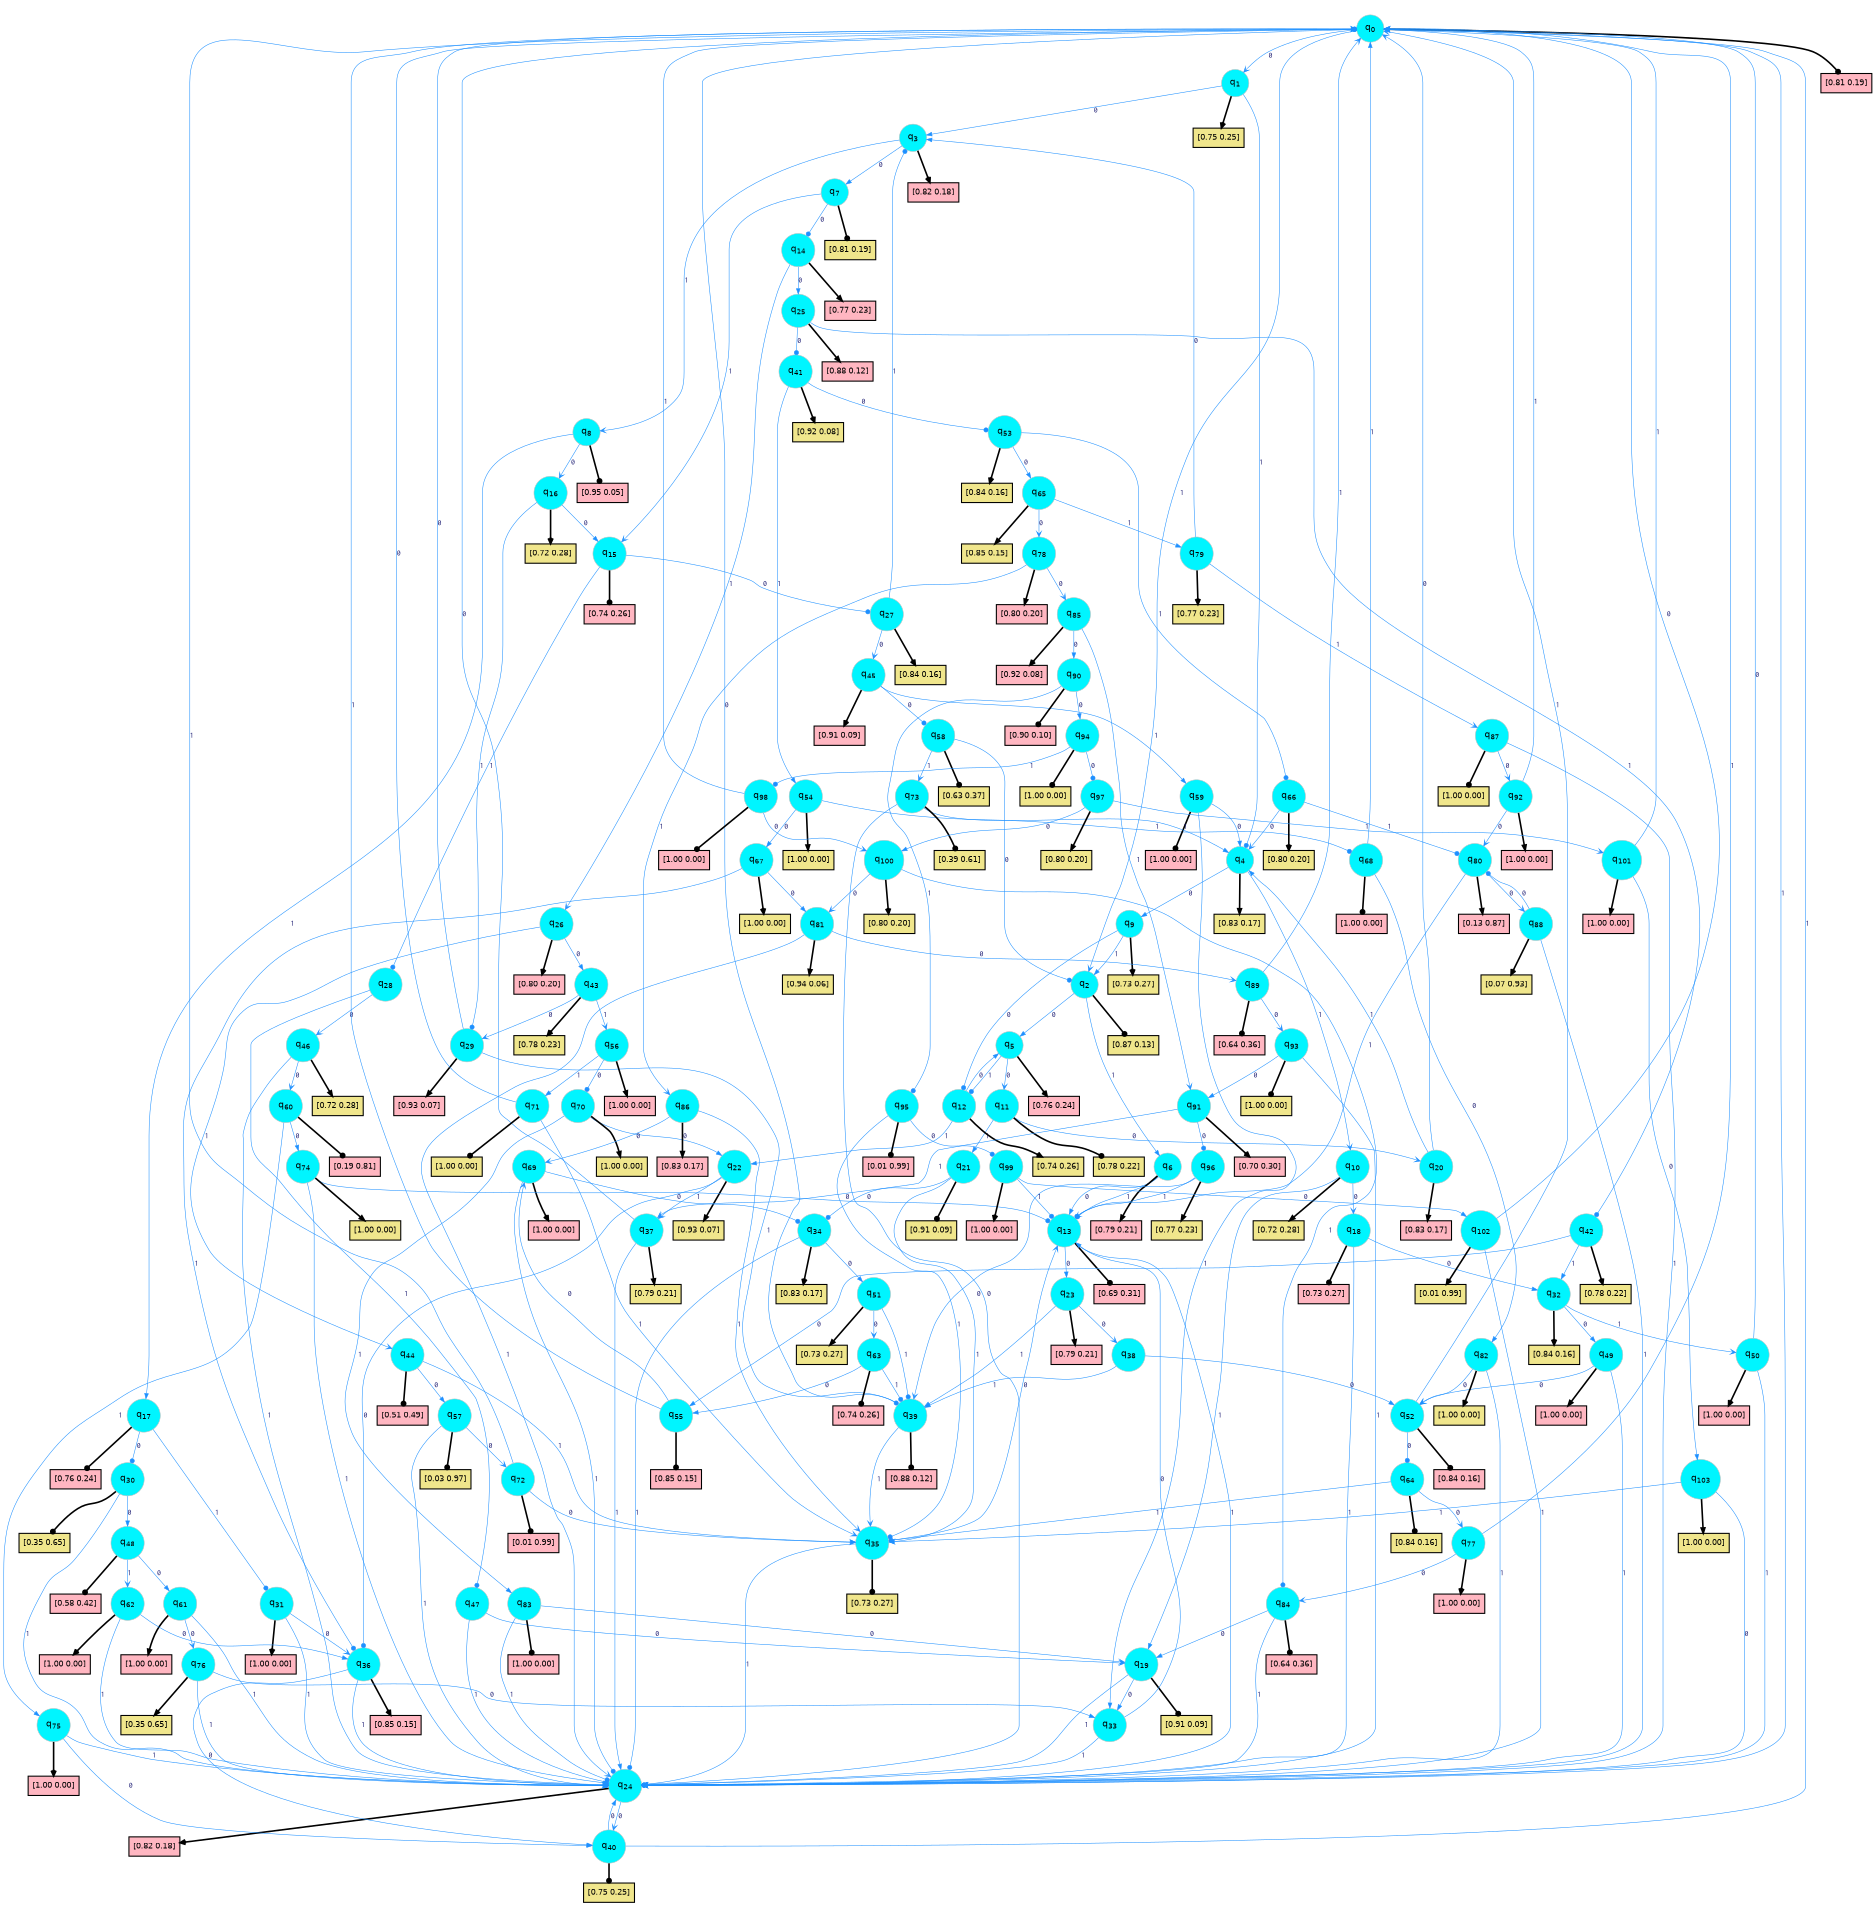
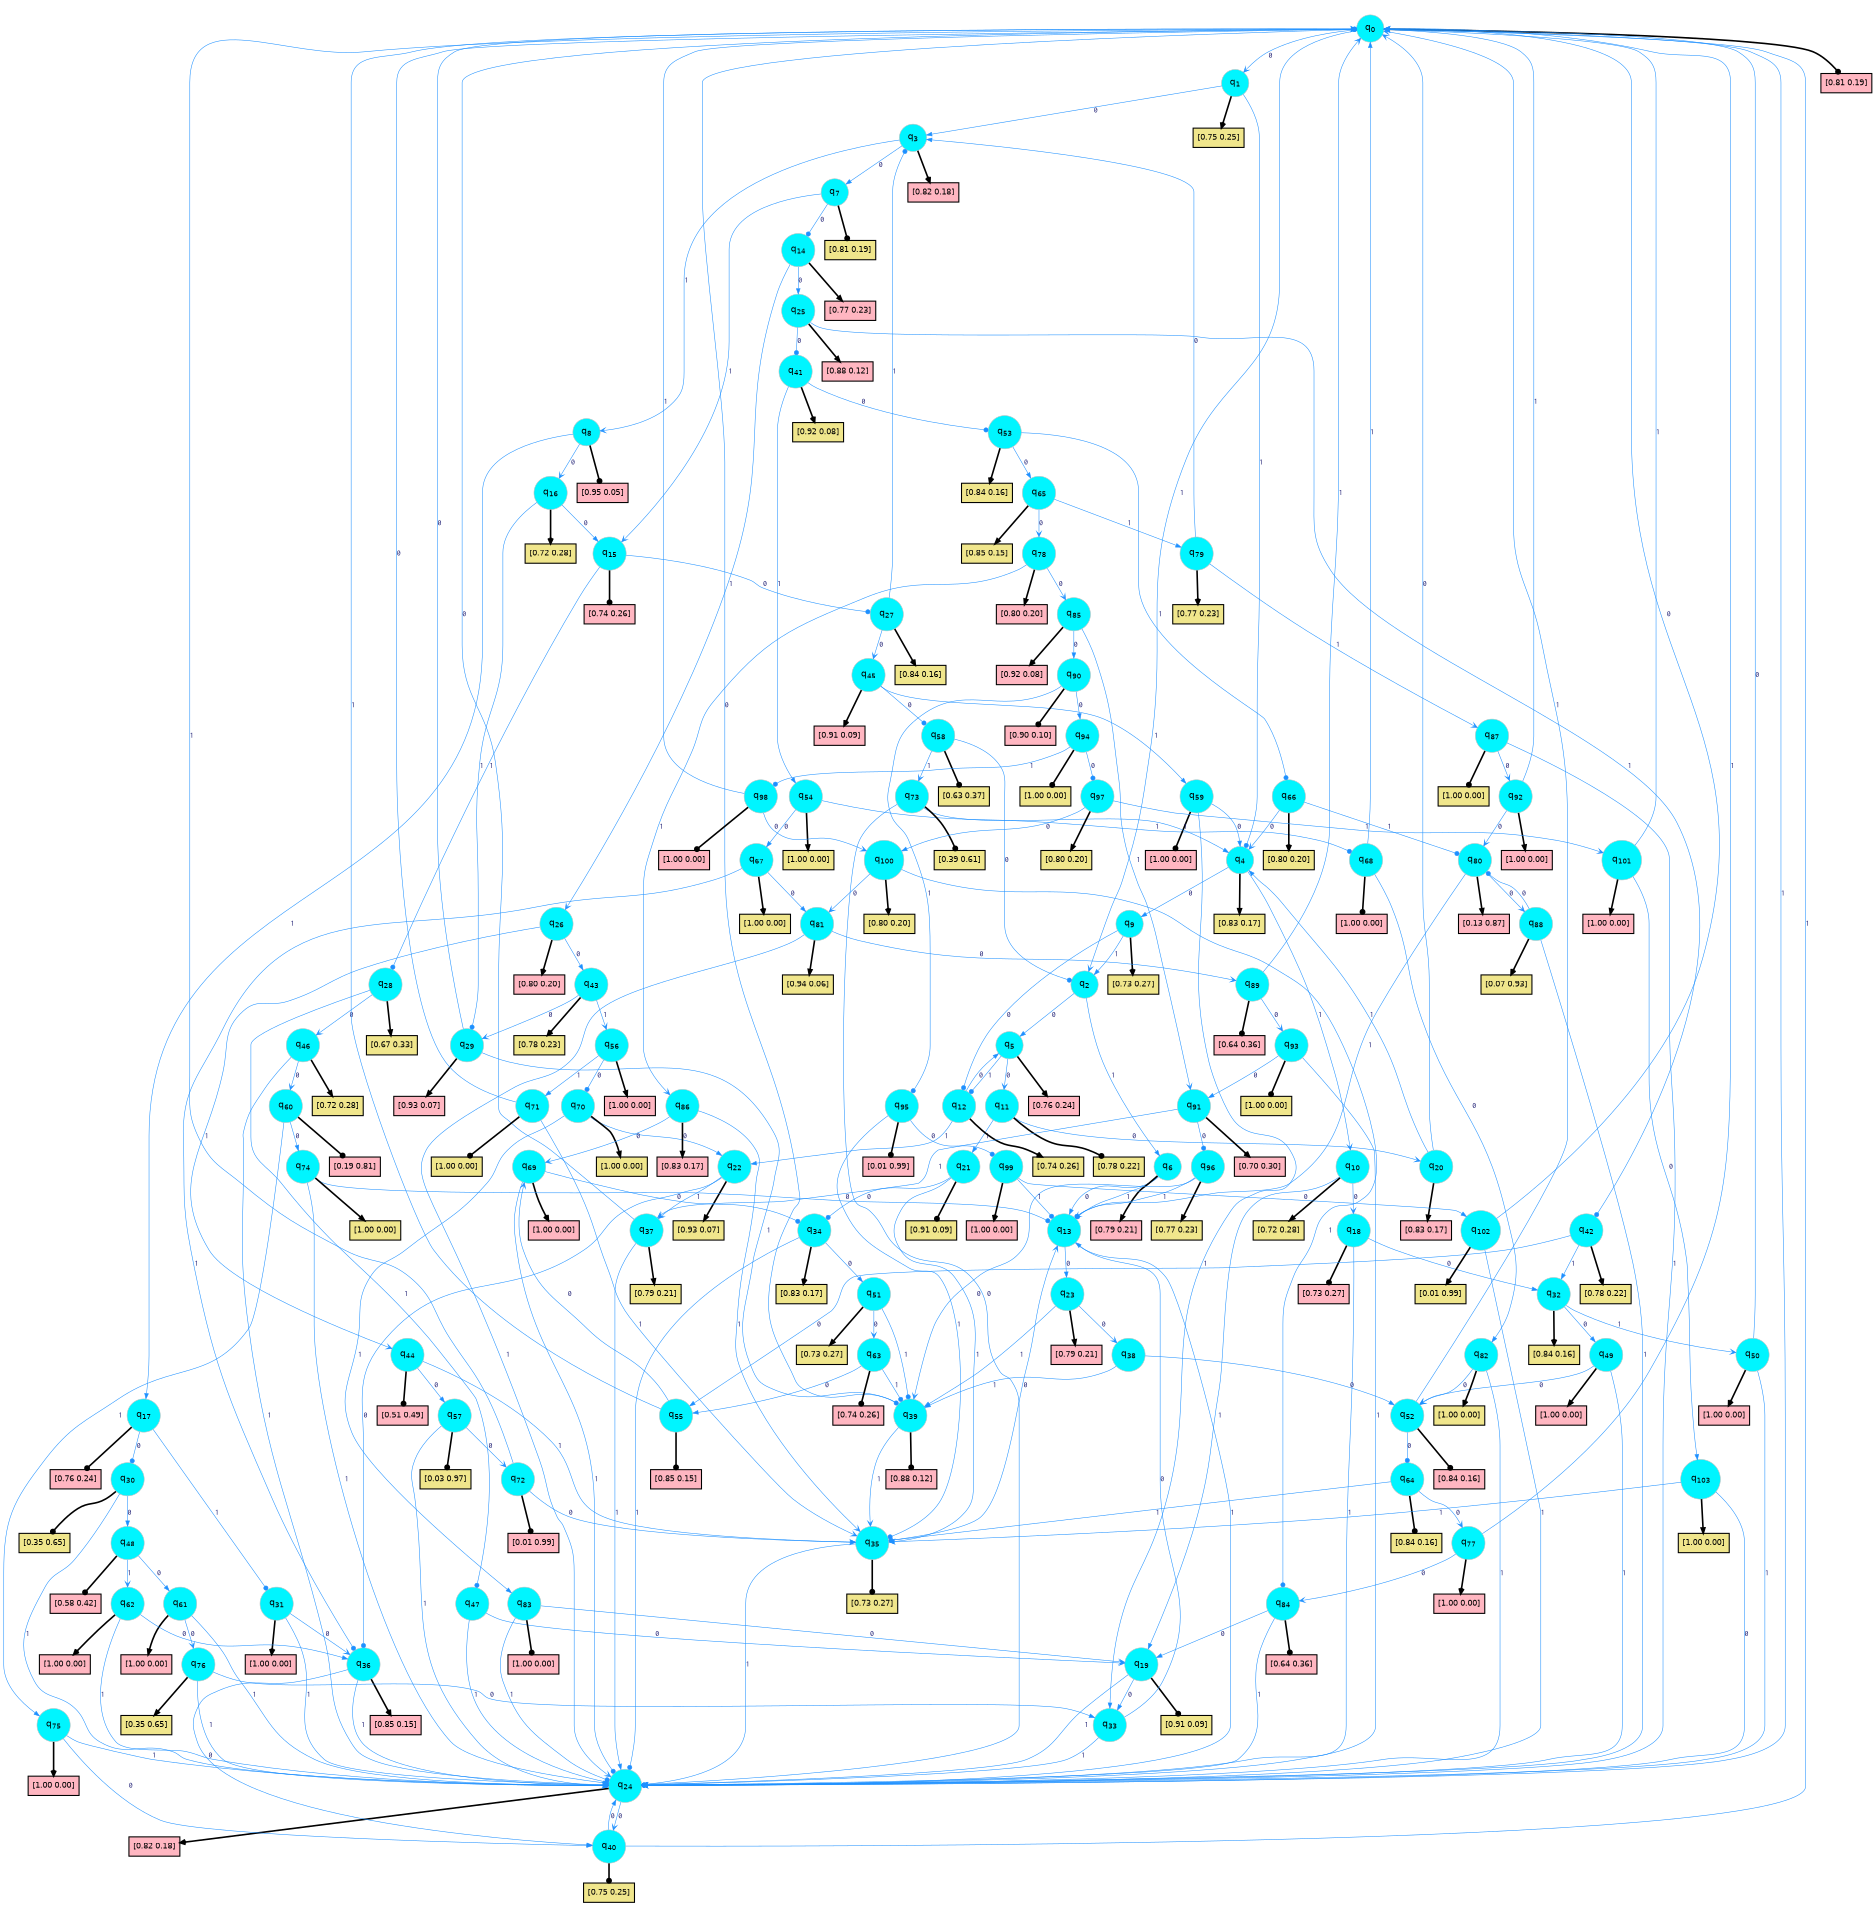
node "[0.67 0.33]": added
node "[0.87 0.13]": removed
node "[0.69 0.31]": removed
